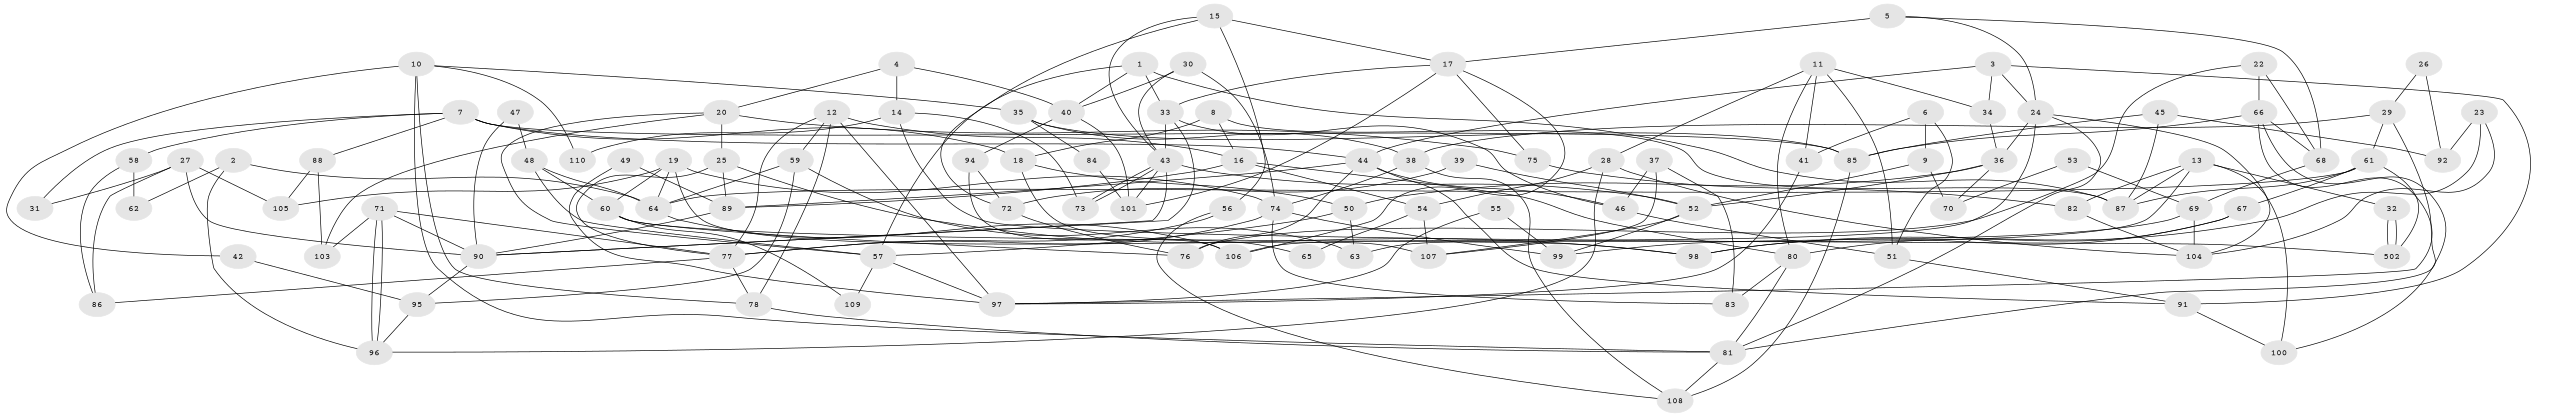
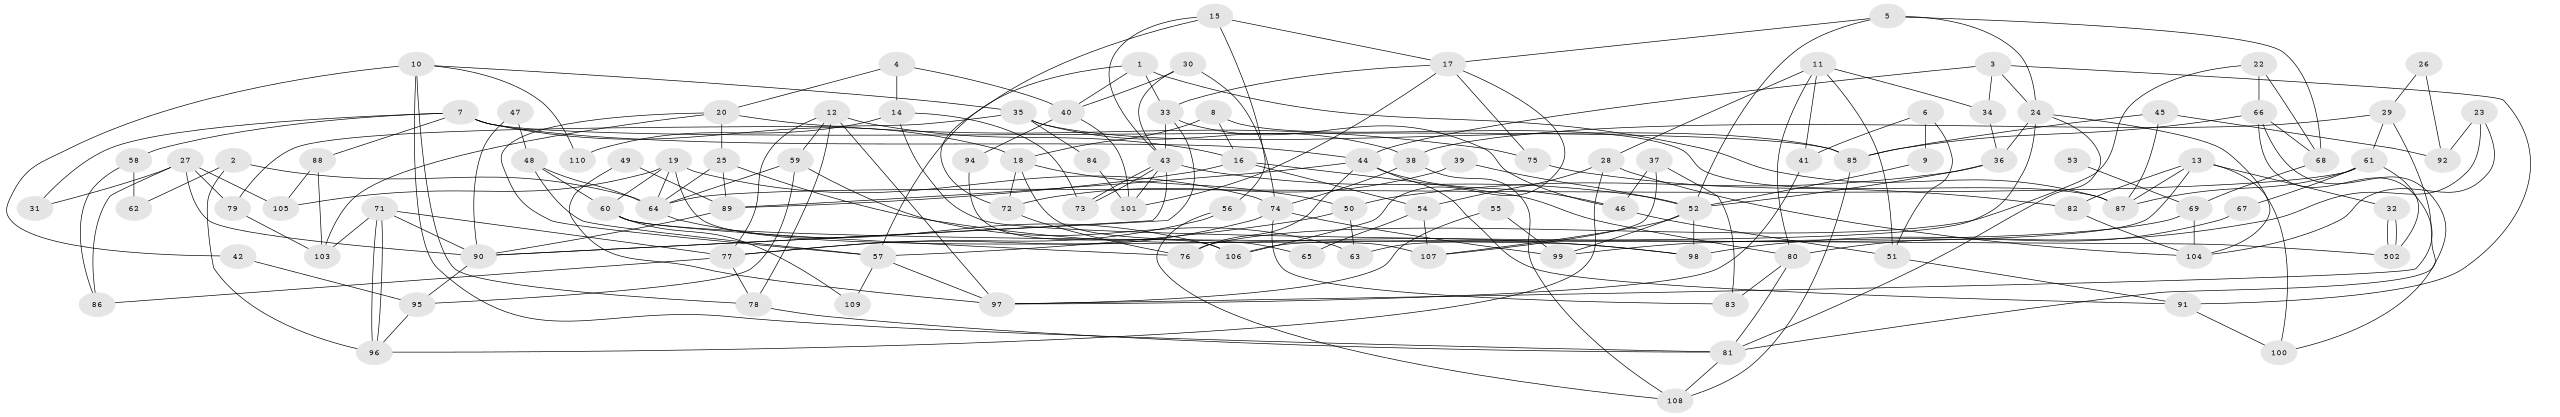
edge "5" -- "52": added
edge "94" -- "72": now "18" -- "72"
node "79": added
edge "25" -- "77": now "25" -- "64"
node "70": removed
edge "67" -- "98": now "52" -- "98"
